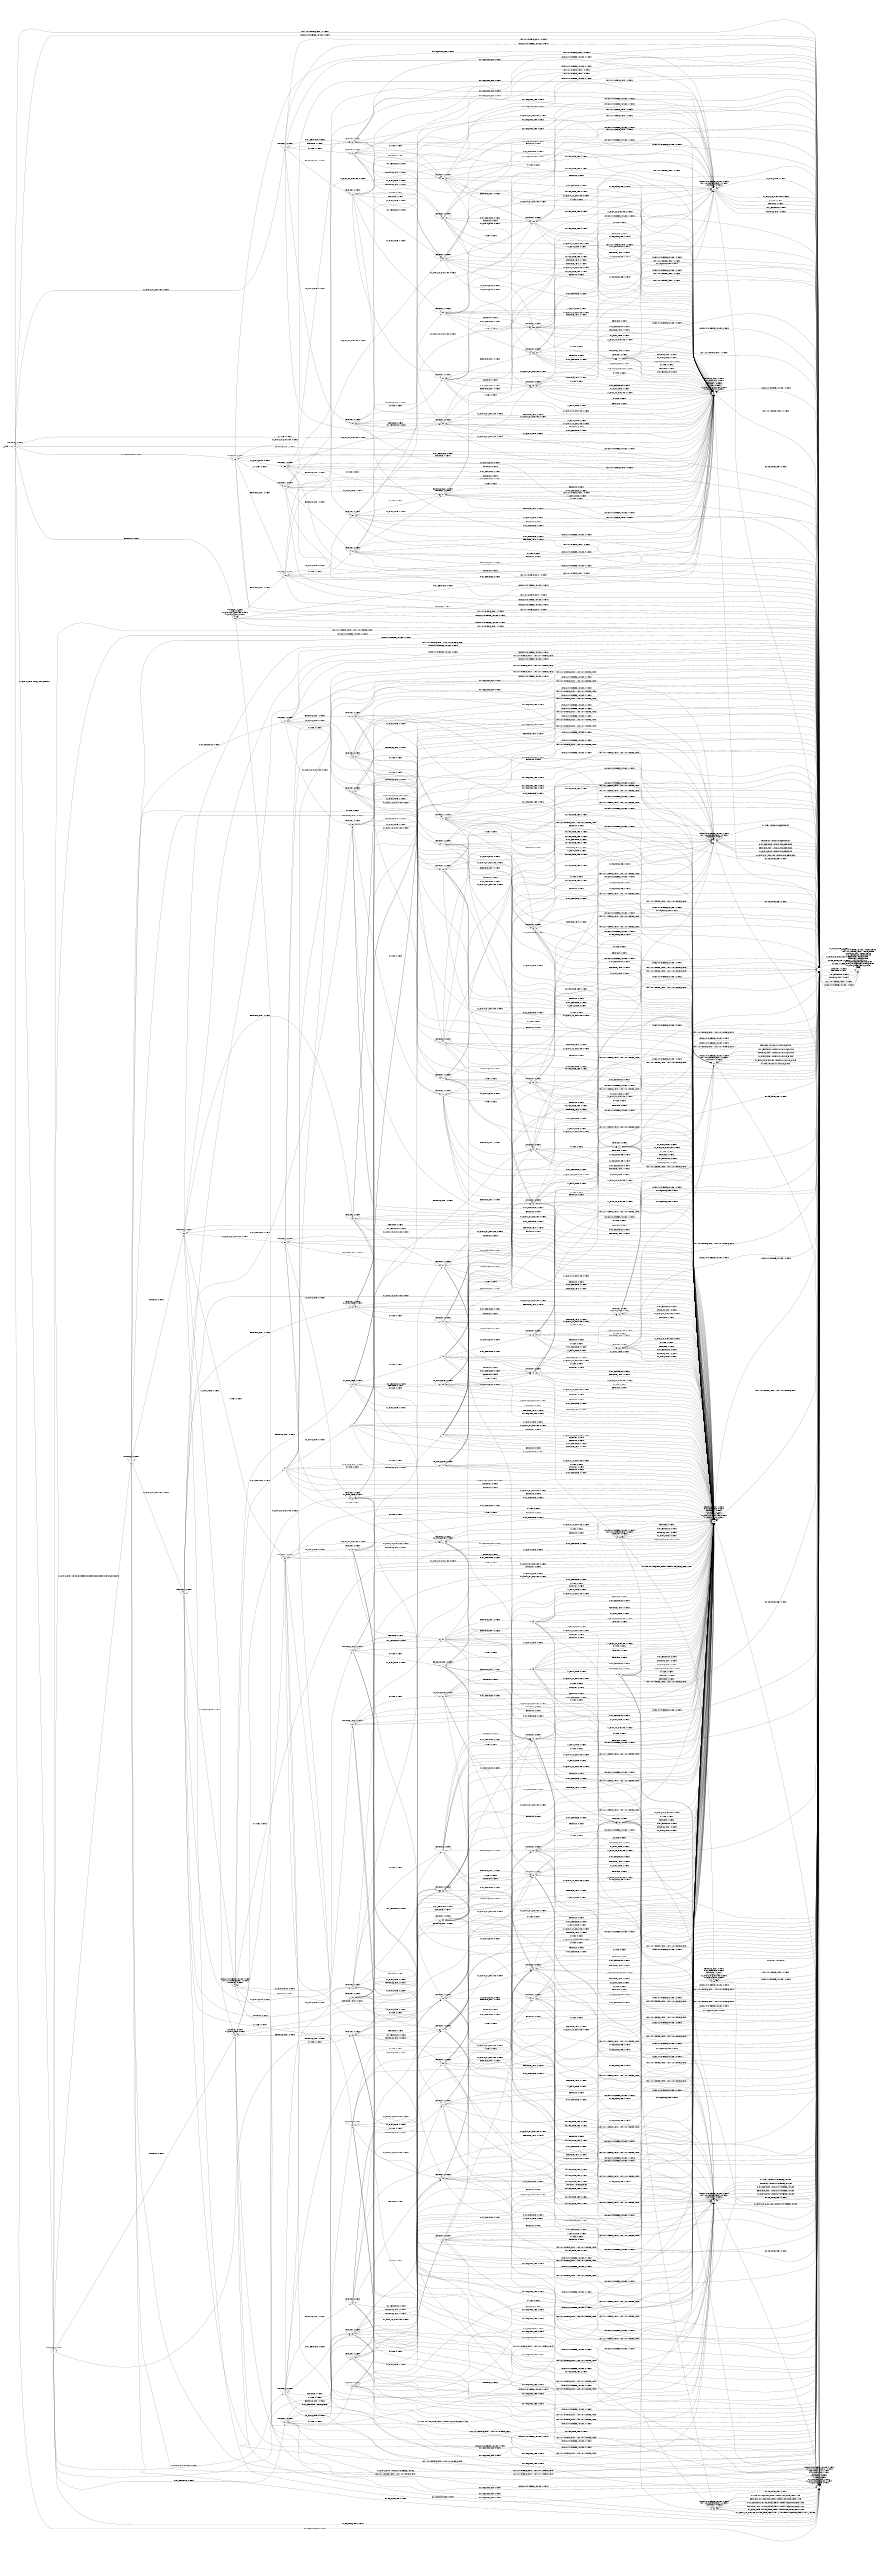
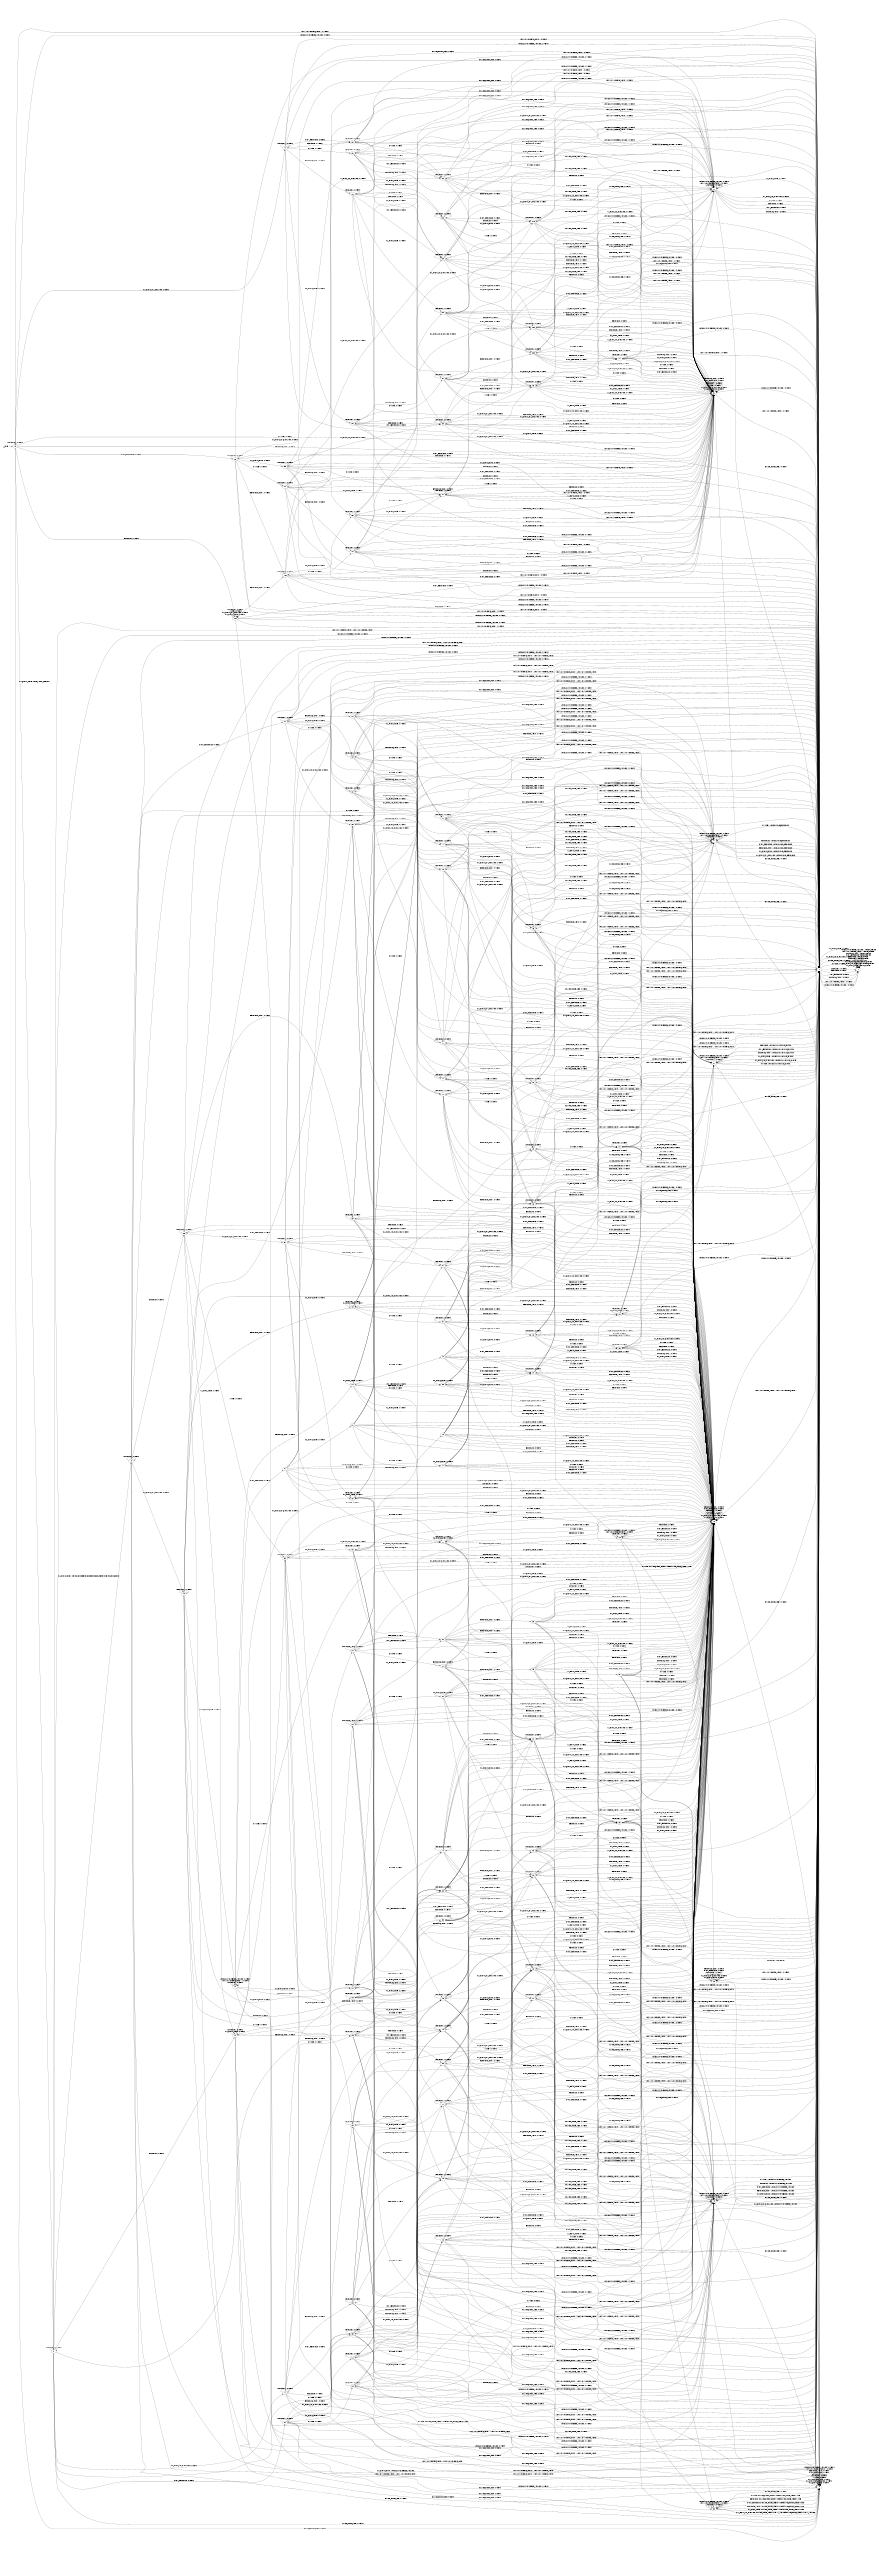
edge "s53" -> "s5": removed, label "CHANGE_CIPHER_SPEC / TIMEOUT"
edge "s40" -> "s5": label "APPLICATION / SOCKET_CLOSED" -> "CHANGE_CIPHER_SPEC / TIMEOUT"
edge "s27" -> "s58": label "EMPTY_CERTIFICATE / SOCKET_CLOSED" -> "RSA_CLIENT_KEY_EXCHANGE / TIMEOUT"
